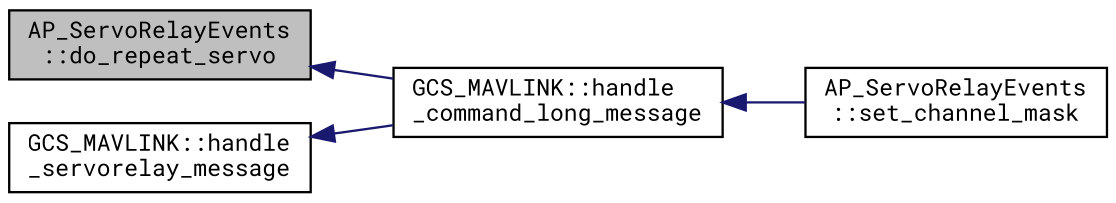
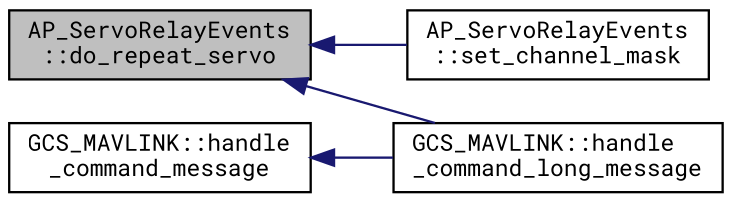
edge "AP_ServoRelayEvents ::set_channel_mask" -> "GCS_MAVLINK::handle _command_long_message": now "AP_ServoRelayEvents ::set_channel_mask" -> "AP_ServoRelayEvents ::do_repeat_servo"
node "GCS_MAVLINK::handle _servorelay_message": label "GCS_MAVLINK::handle _servorelay_message" -> "GCS_MAVLINK::handle _command_message"
